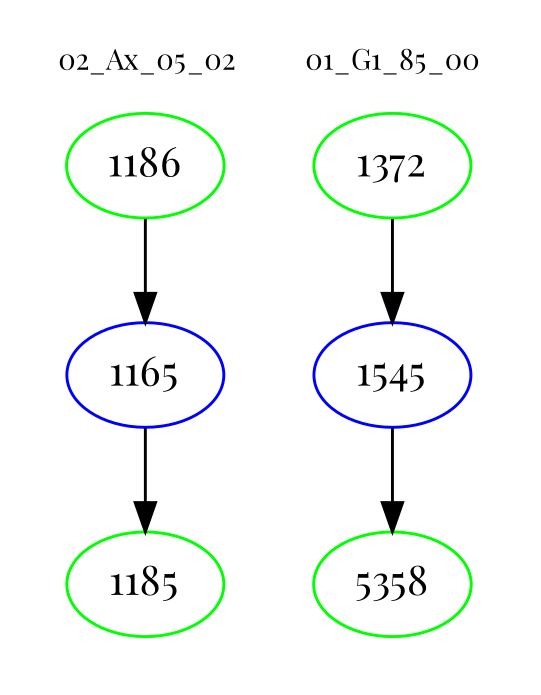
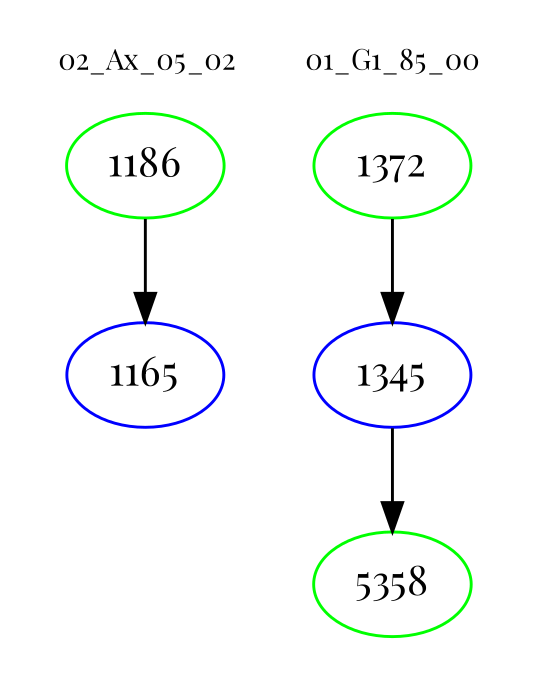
node "1545": label "1545" -> "1345"
node "1185": removed
